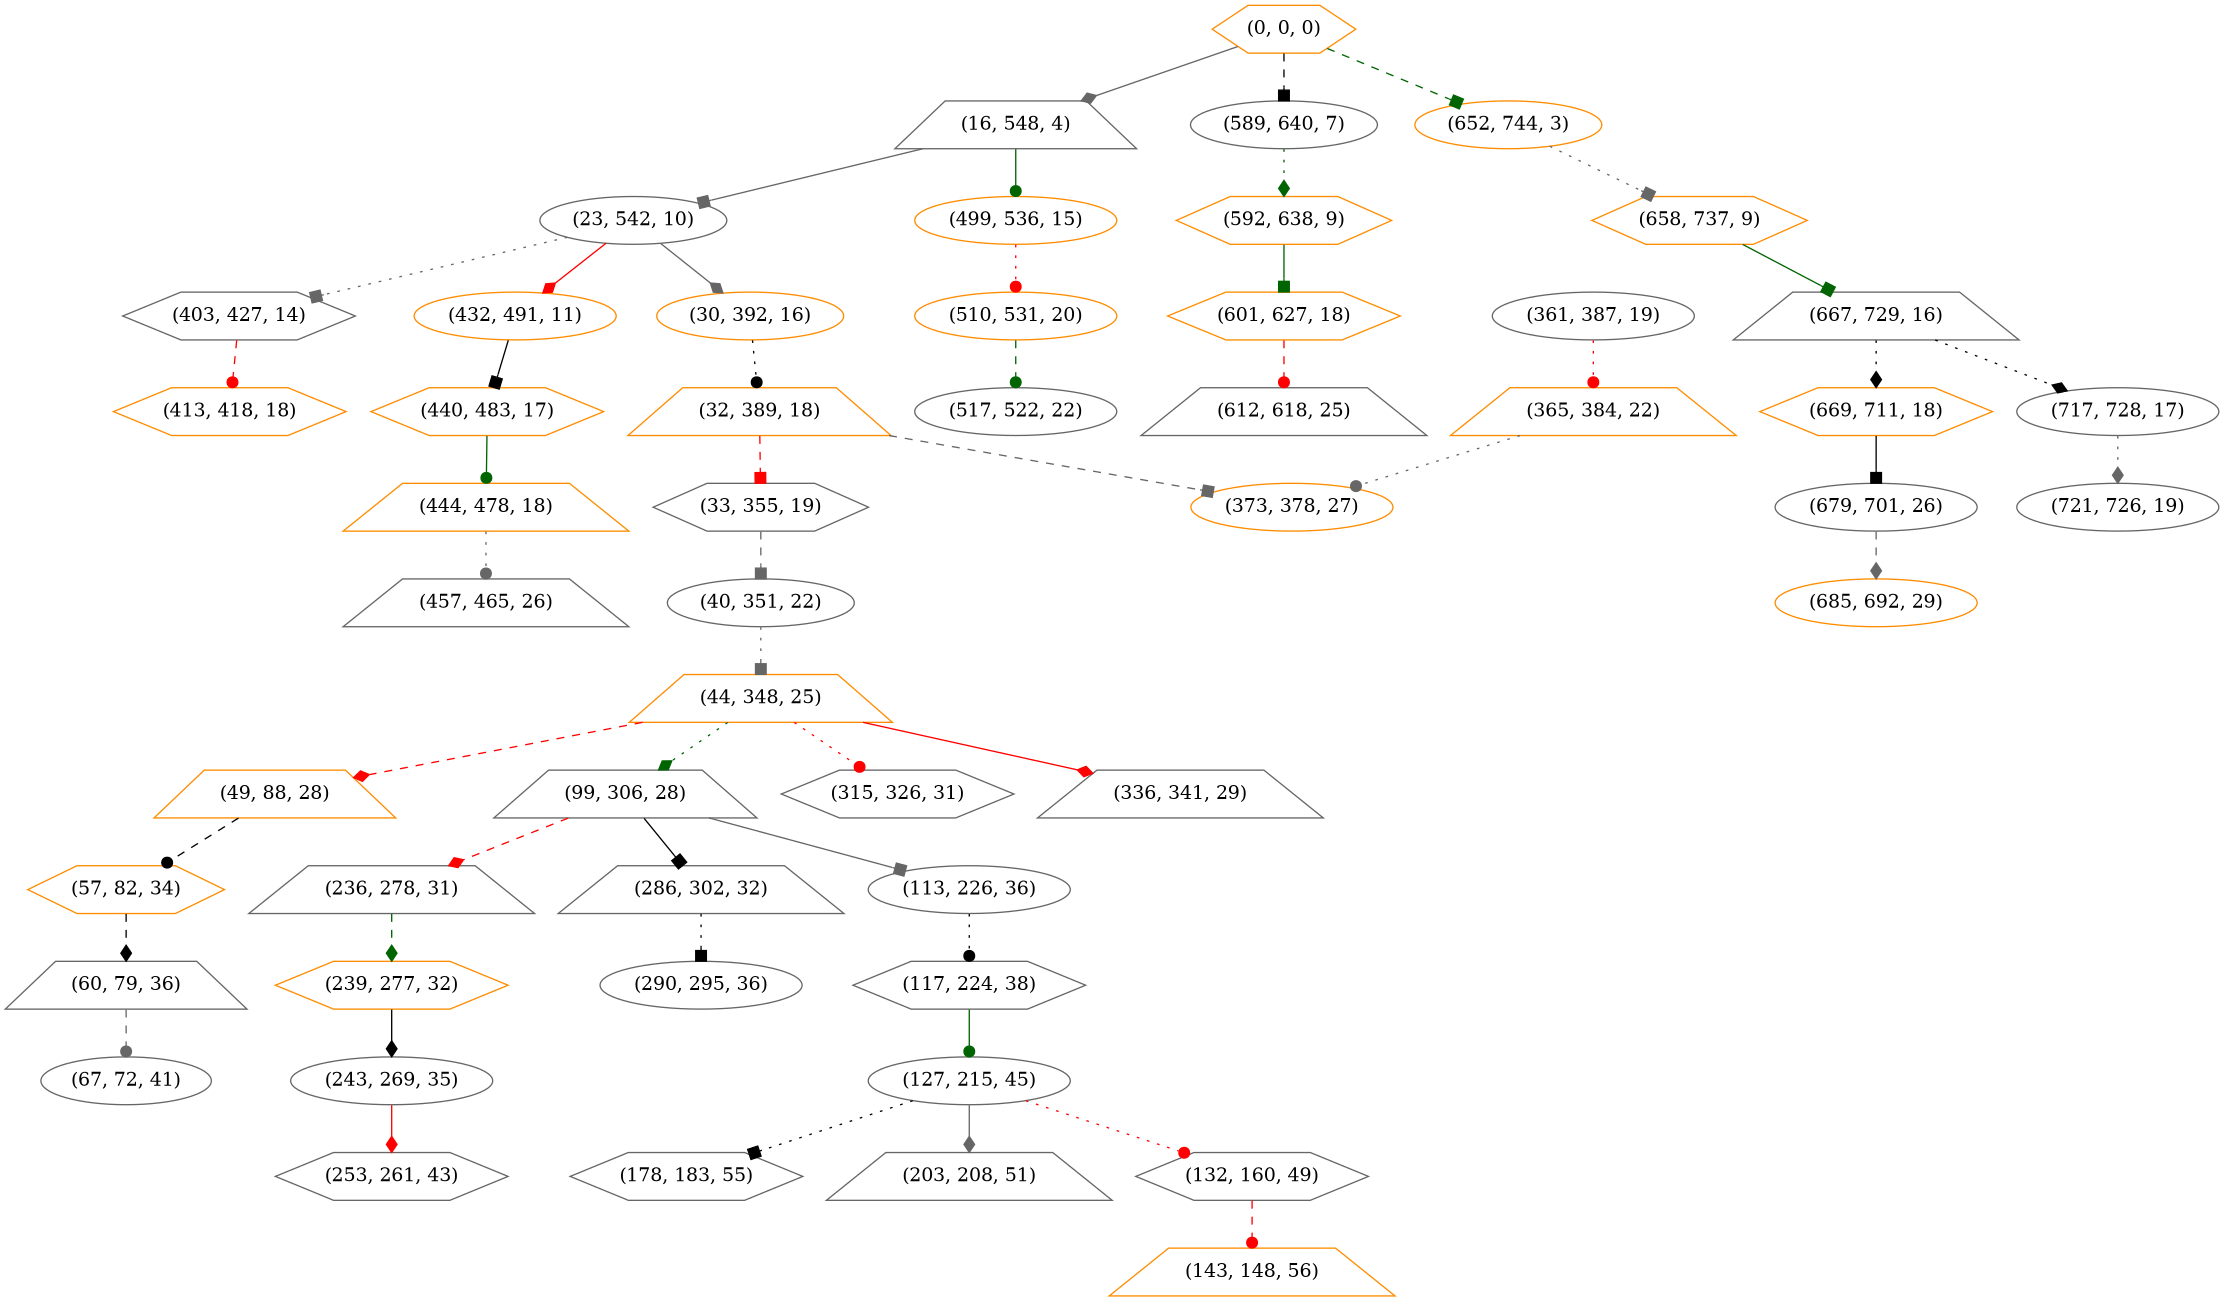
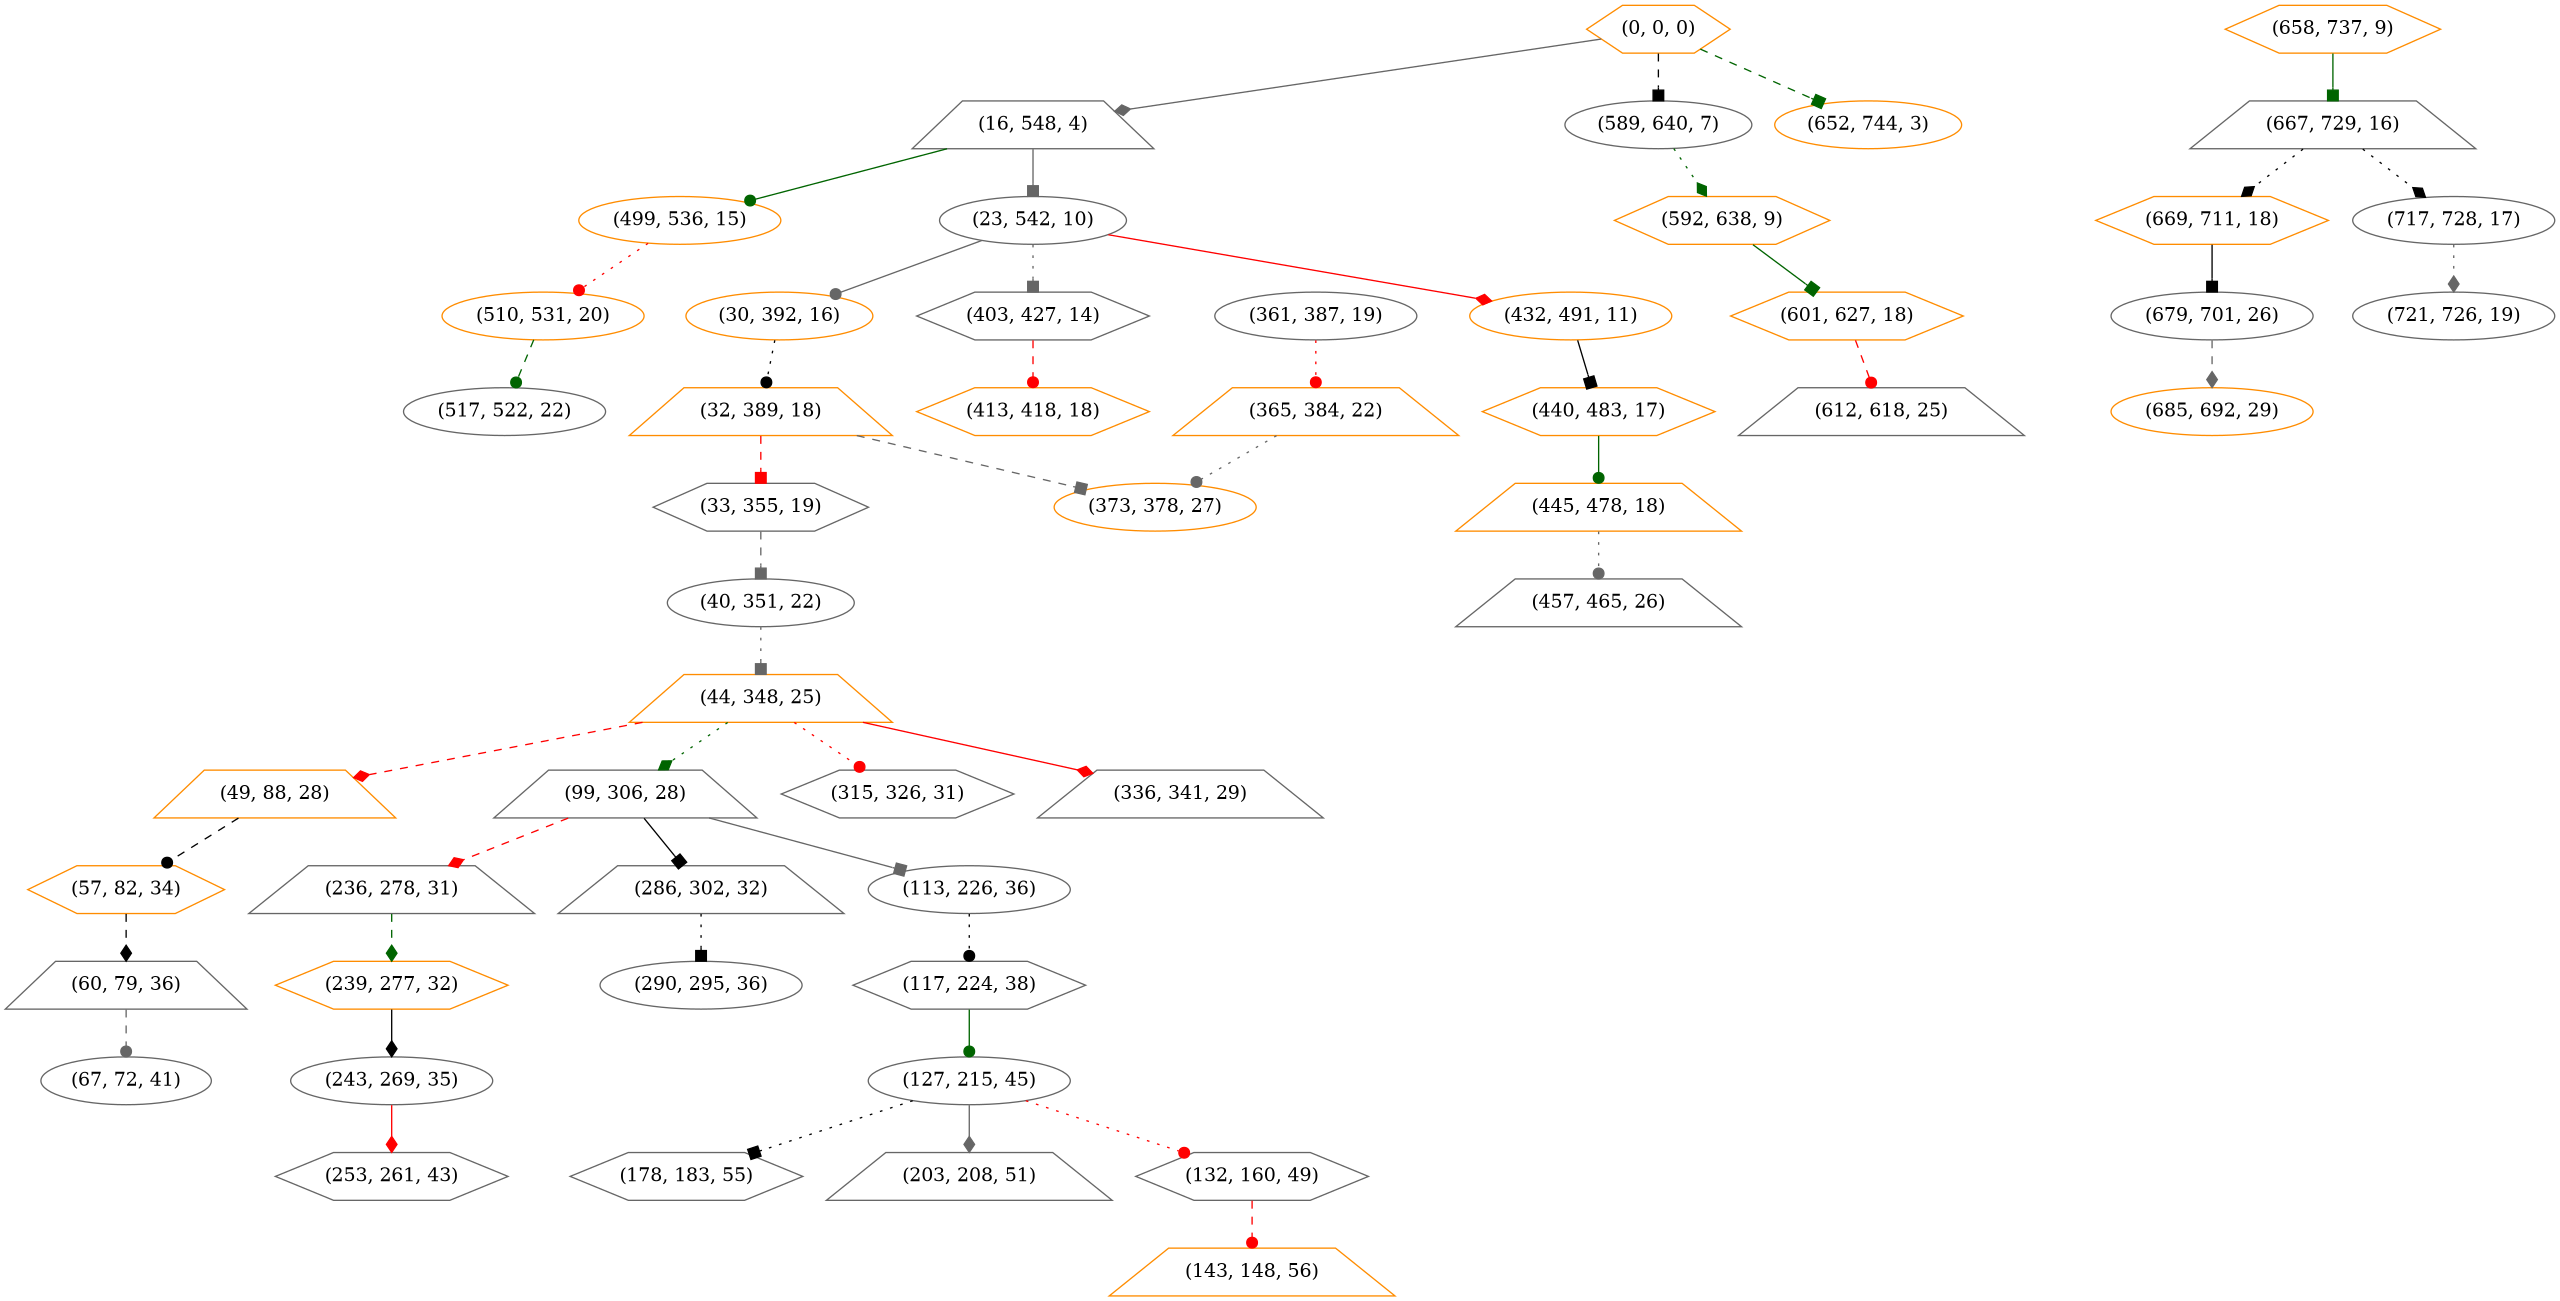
edge "(652, 744, 3)" -> "(658, 737, 9)": removed
edge "(23, 542, 10)" -> "(30, 392, 16)": arrowhead diamond -> dot
node "(444, 478, 18)": label "(444, 478, 18)" -> "(445, 478, 18)"
